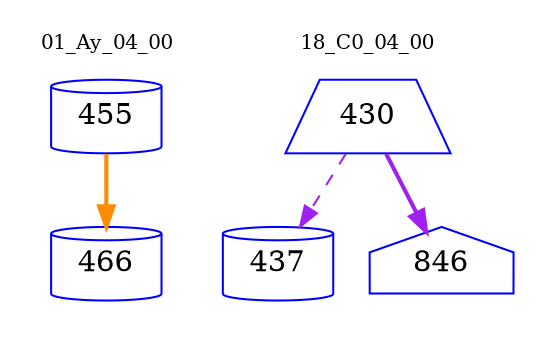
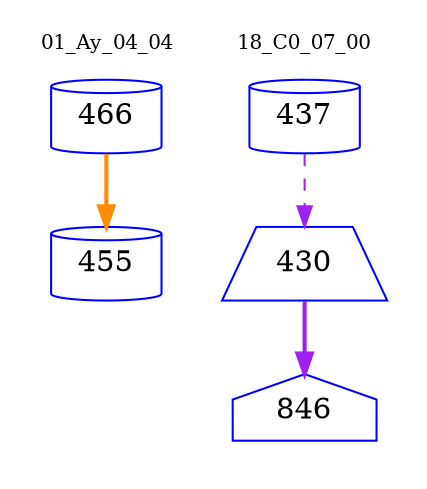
cluster "01_Ay_04_00": label "01_Ay_04_00" -> "01_Ay_04_04"
cluster "18_C0_04_00": label "18_C0_04_00" -> "18_C0_07_00"
edge "455" -> "466": reversed
edge "430" -> "437": reversed
